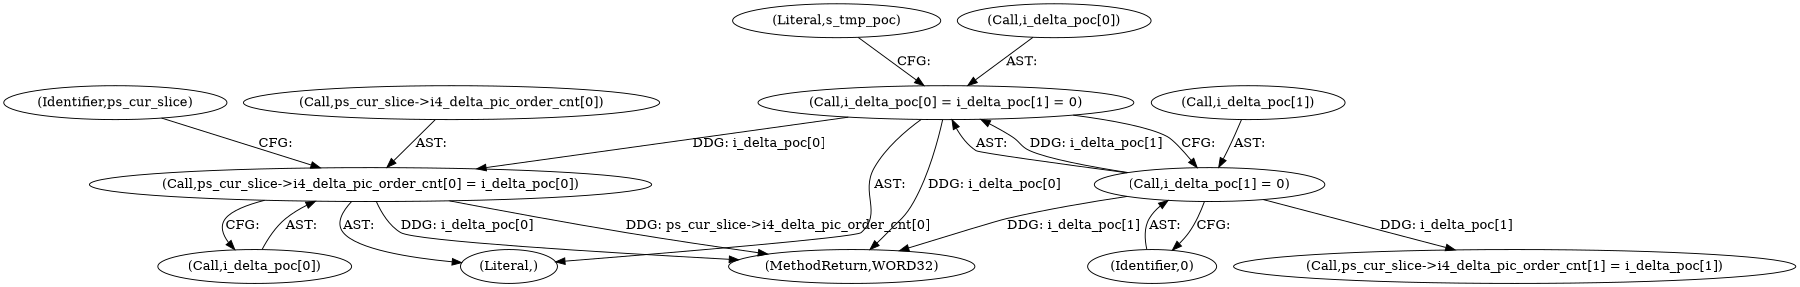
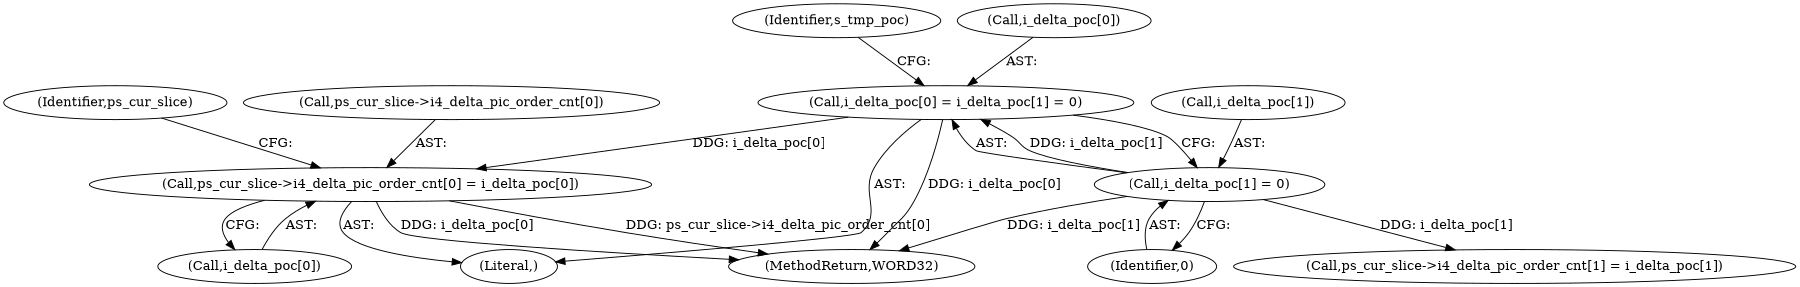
node "(Literal,s_tmp_poc)": label "(Literal,s_tmp_poc)" -> "(Identifier,s_tmp_poc)"
